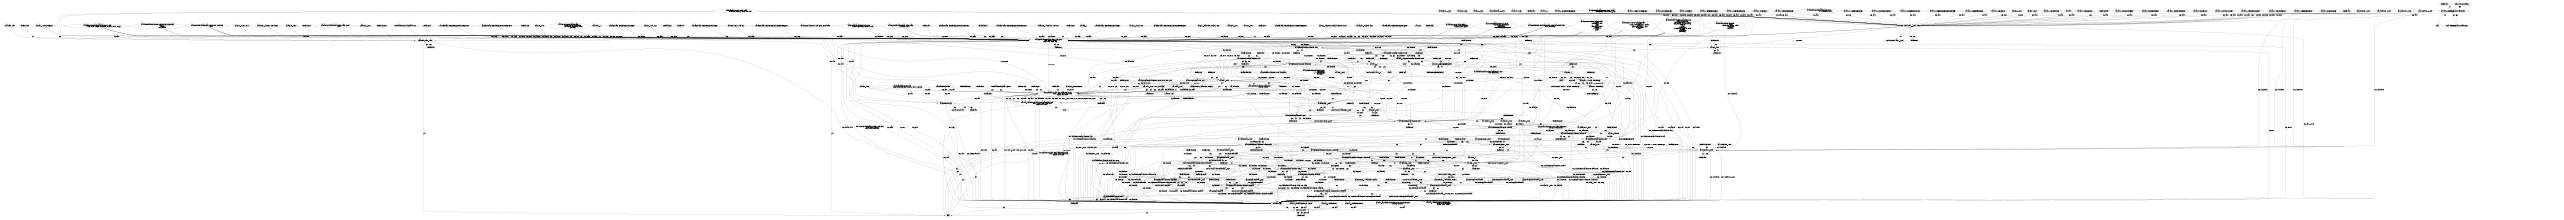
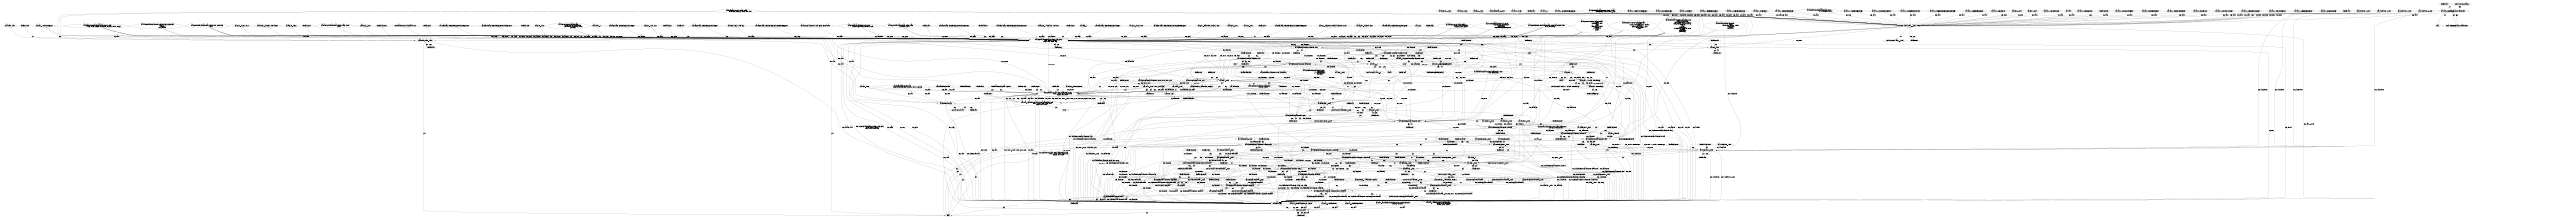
edge "(Return,status == NULL)" -> "(Call,header_ticket != NULL)": added, label "DDG: NULL"
edge "(Call,header_ticket != NULL)" -> "(Call,request != NULL)": added, label "DDG: NULL"
edge "(Call,*client = NULL)" -> "(Call,krb5_db_free_principal(kdc_context, client))": reversed
